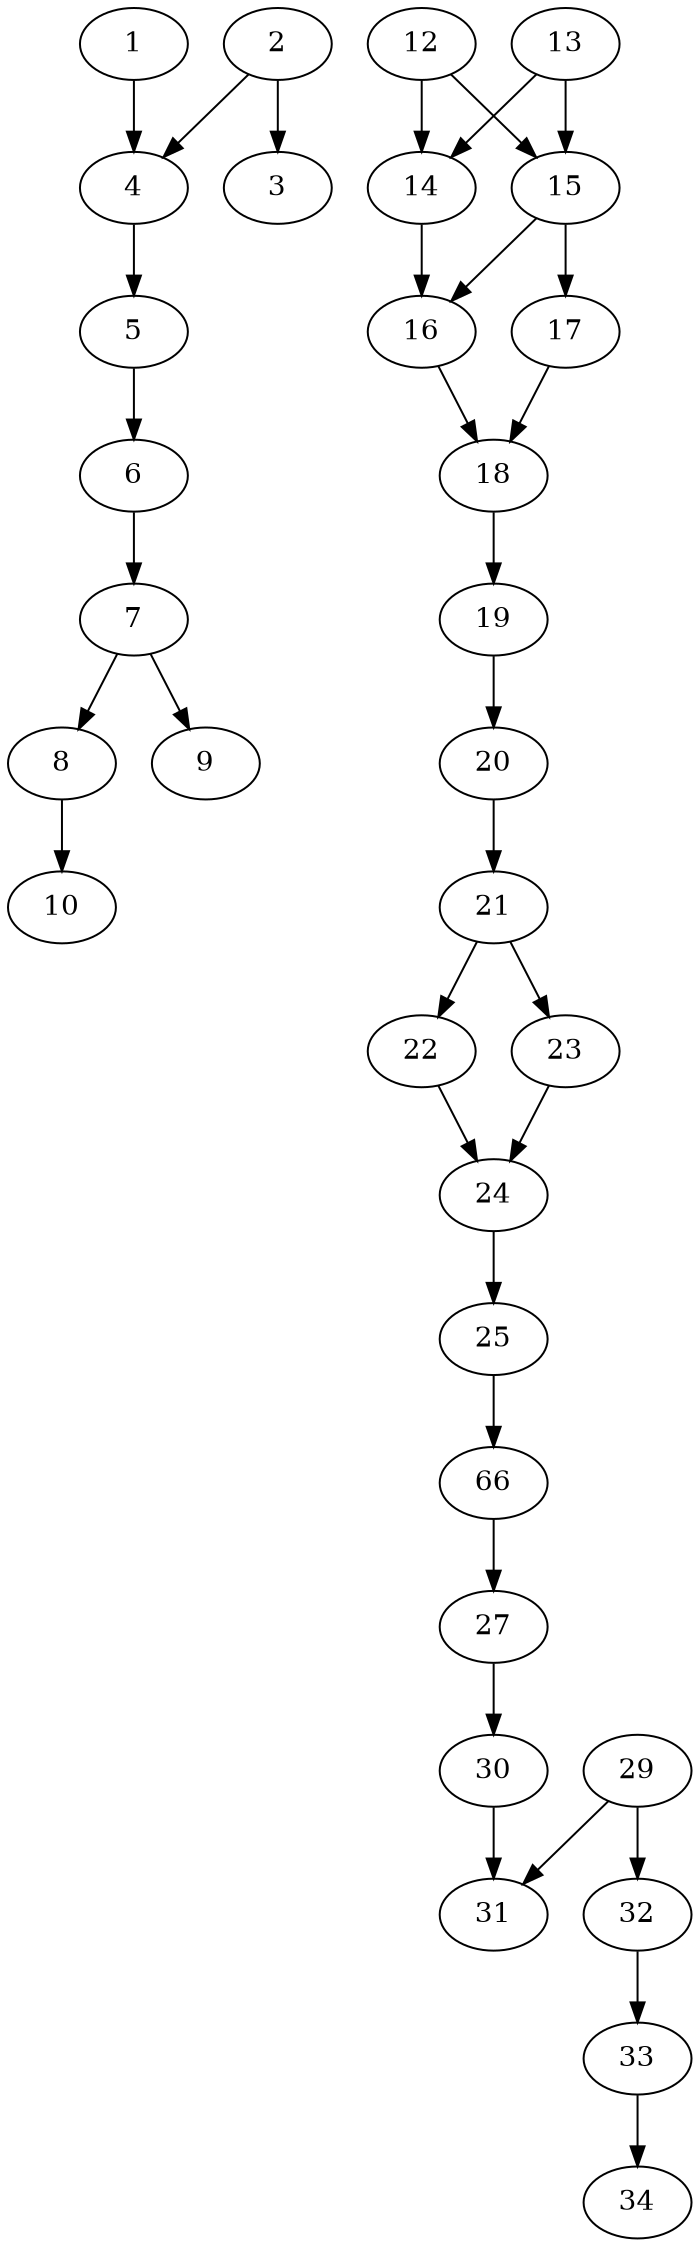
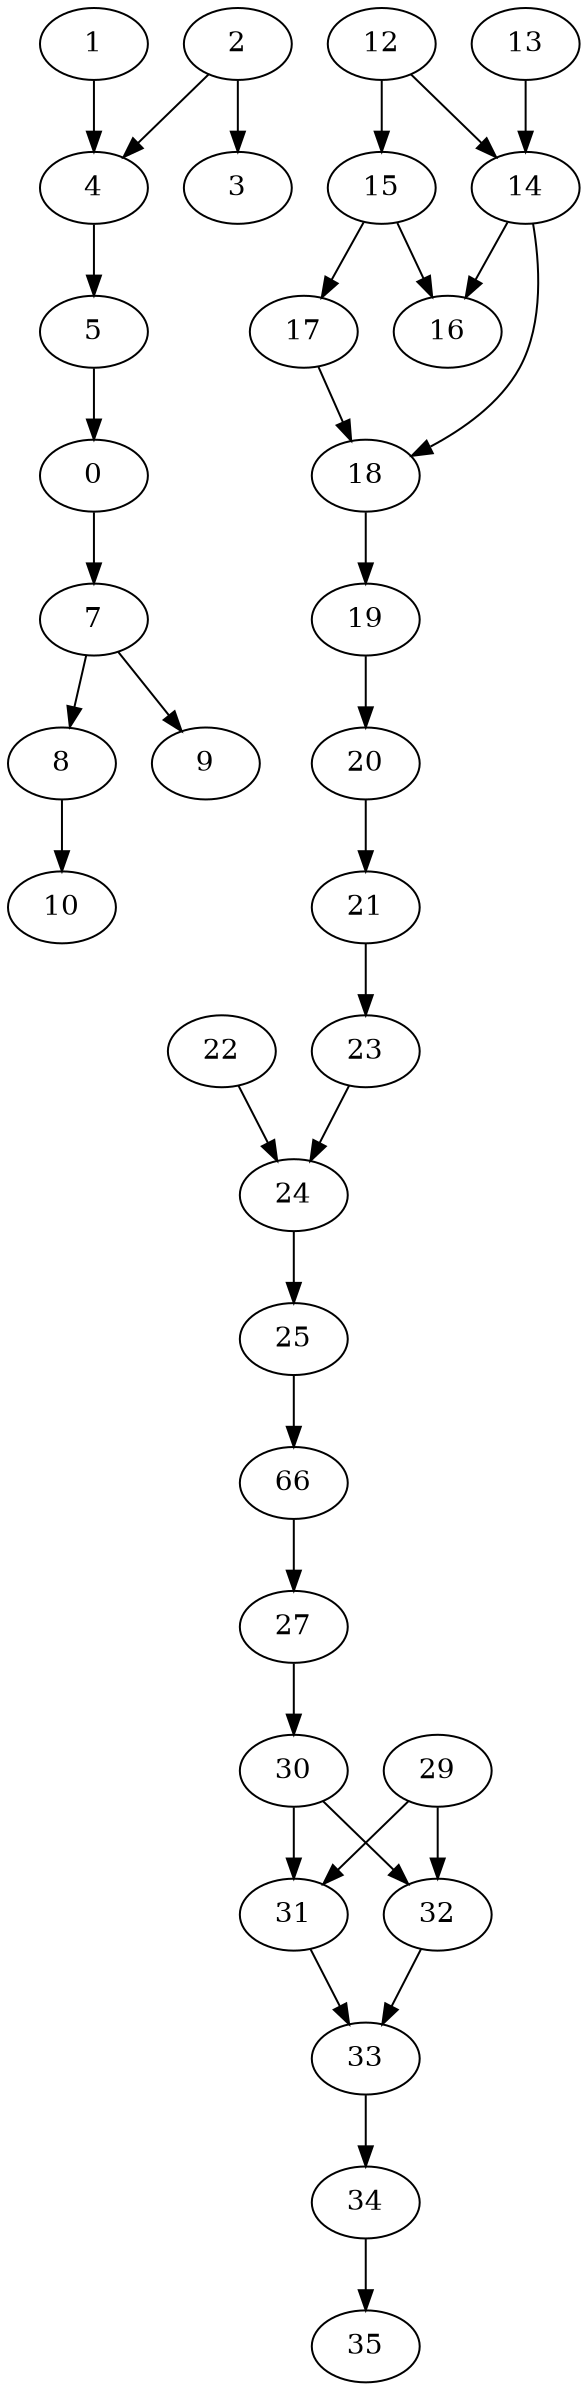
edge "13" -> "15": removed
edge "16" -> "18": now "14" -> "18"
node "6": label "6" -> "0"
edge "21" -> "22": removed
edge "30" -> "32": added
edge "31" -> "33": added
node "35": added
